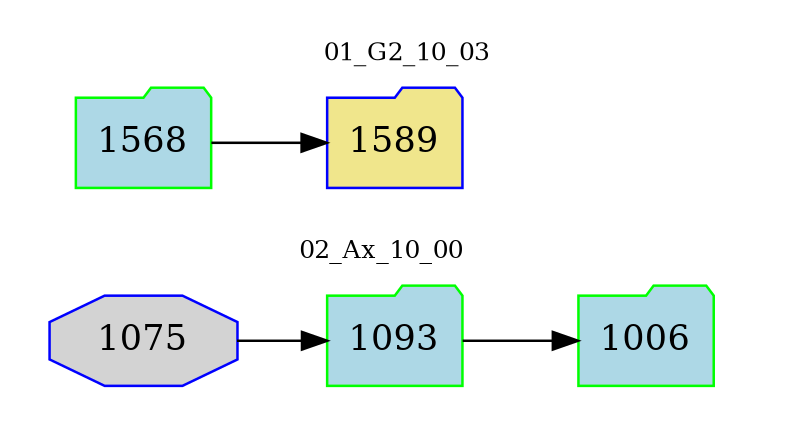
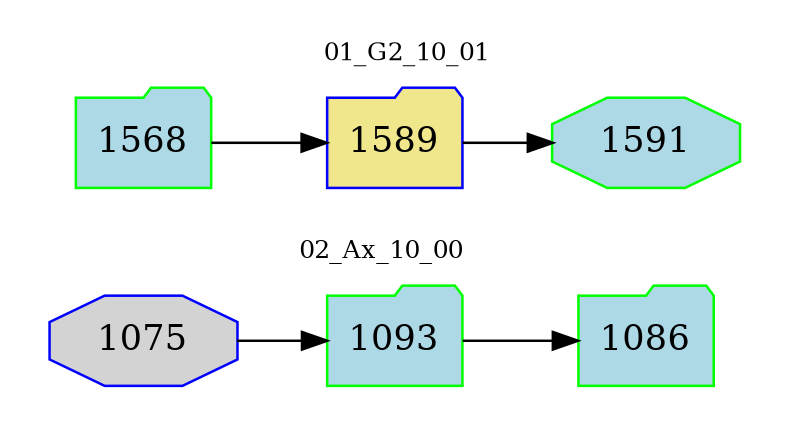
cluster "01_G2_10_03": label "01_G2_10_03" -> "01_G2_10_01"
node "1591": added
node "1006": label "1006" -> "1086"
